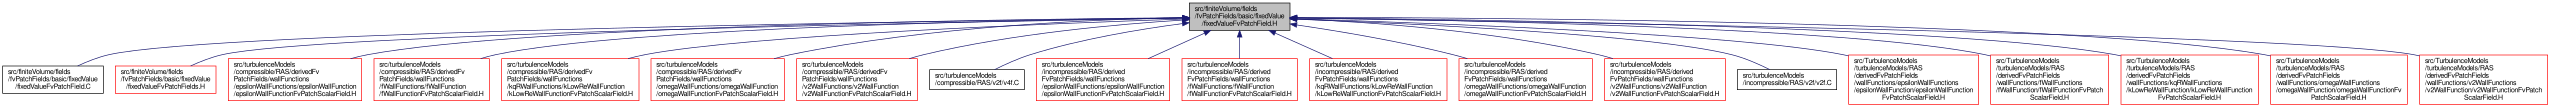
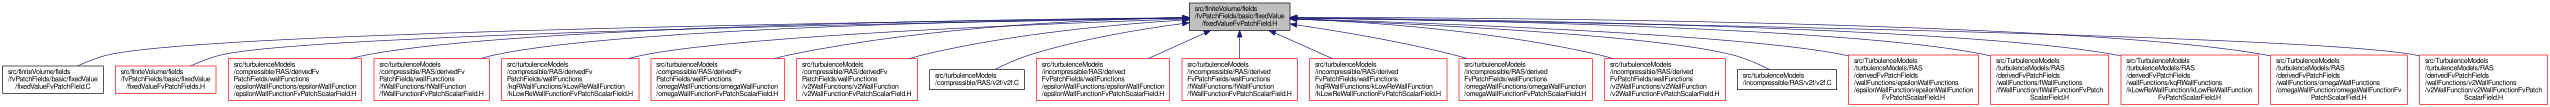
node "src/turbulenceModels /compressible/RAS/v2f/v4f.C": label "src/turbulenceModels /compressible/RAS/v2f/v4f.C" -> "src/turbulenceModels /compressible/RAS/v2f/v2f.C"
